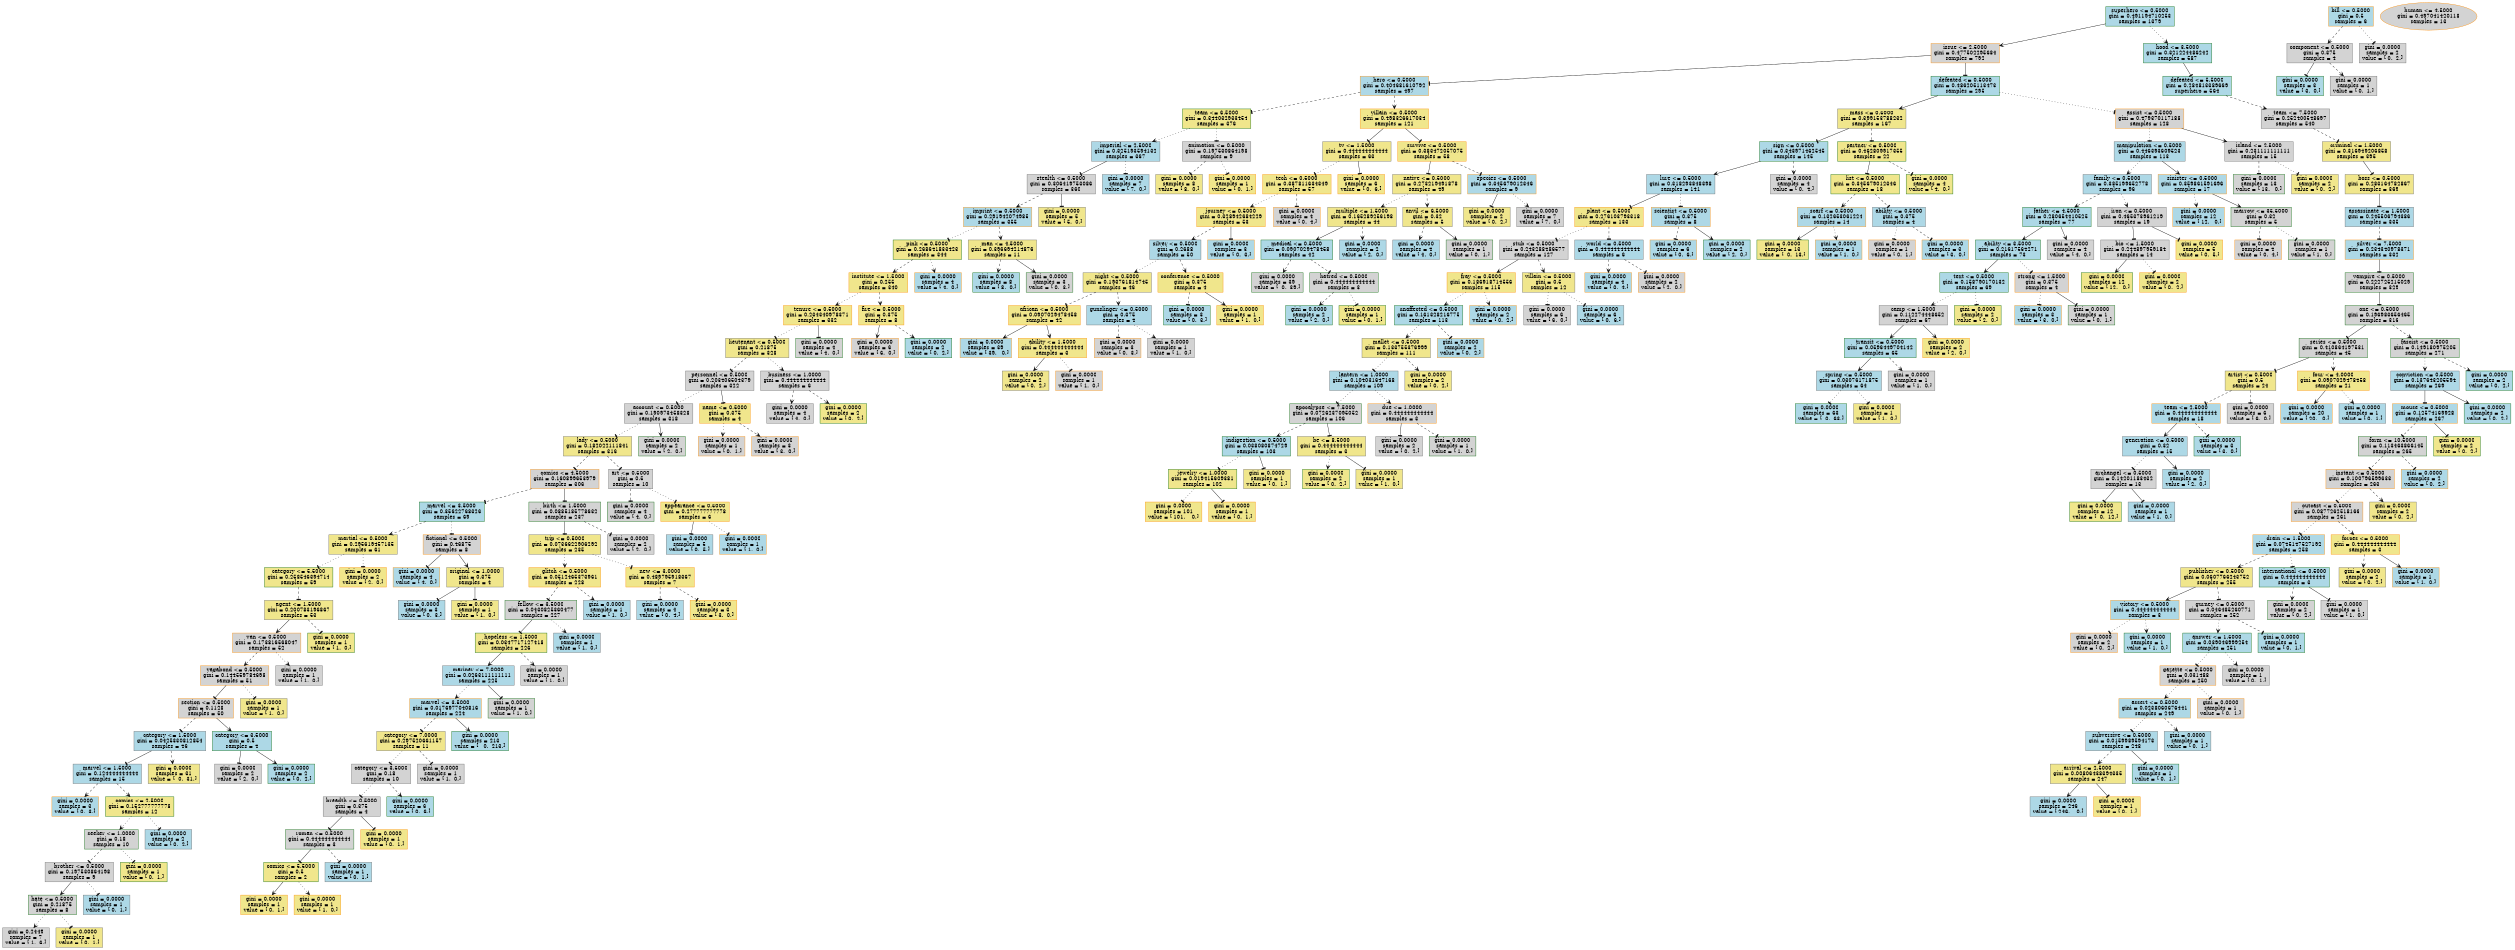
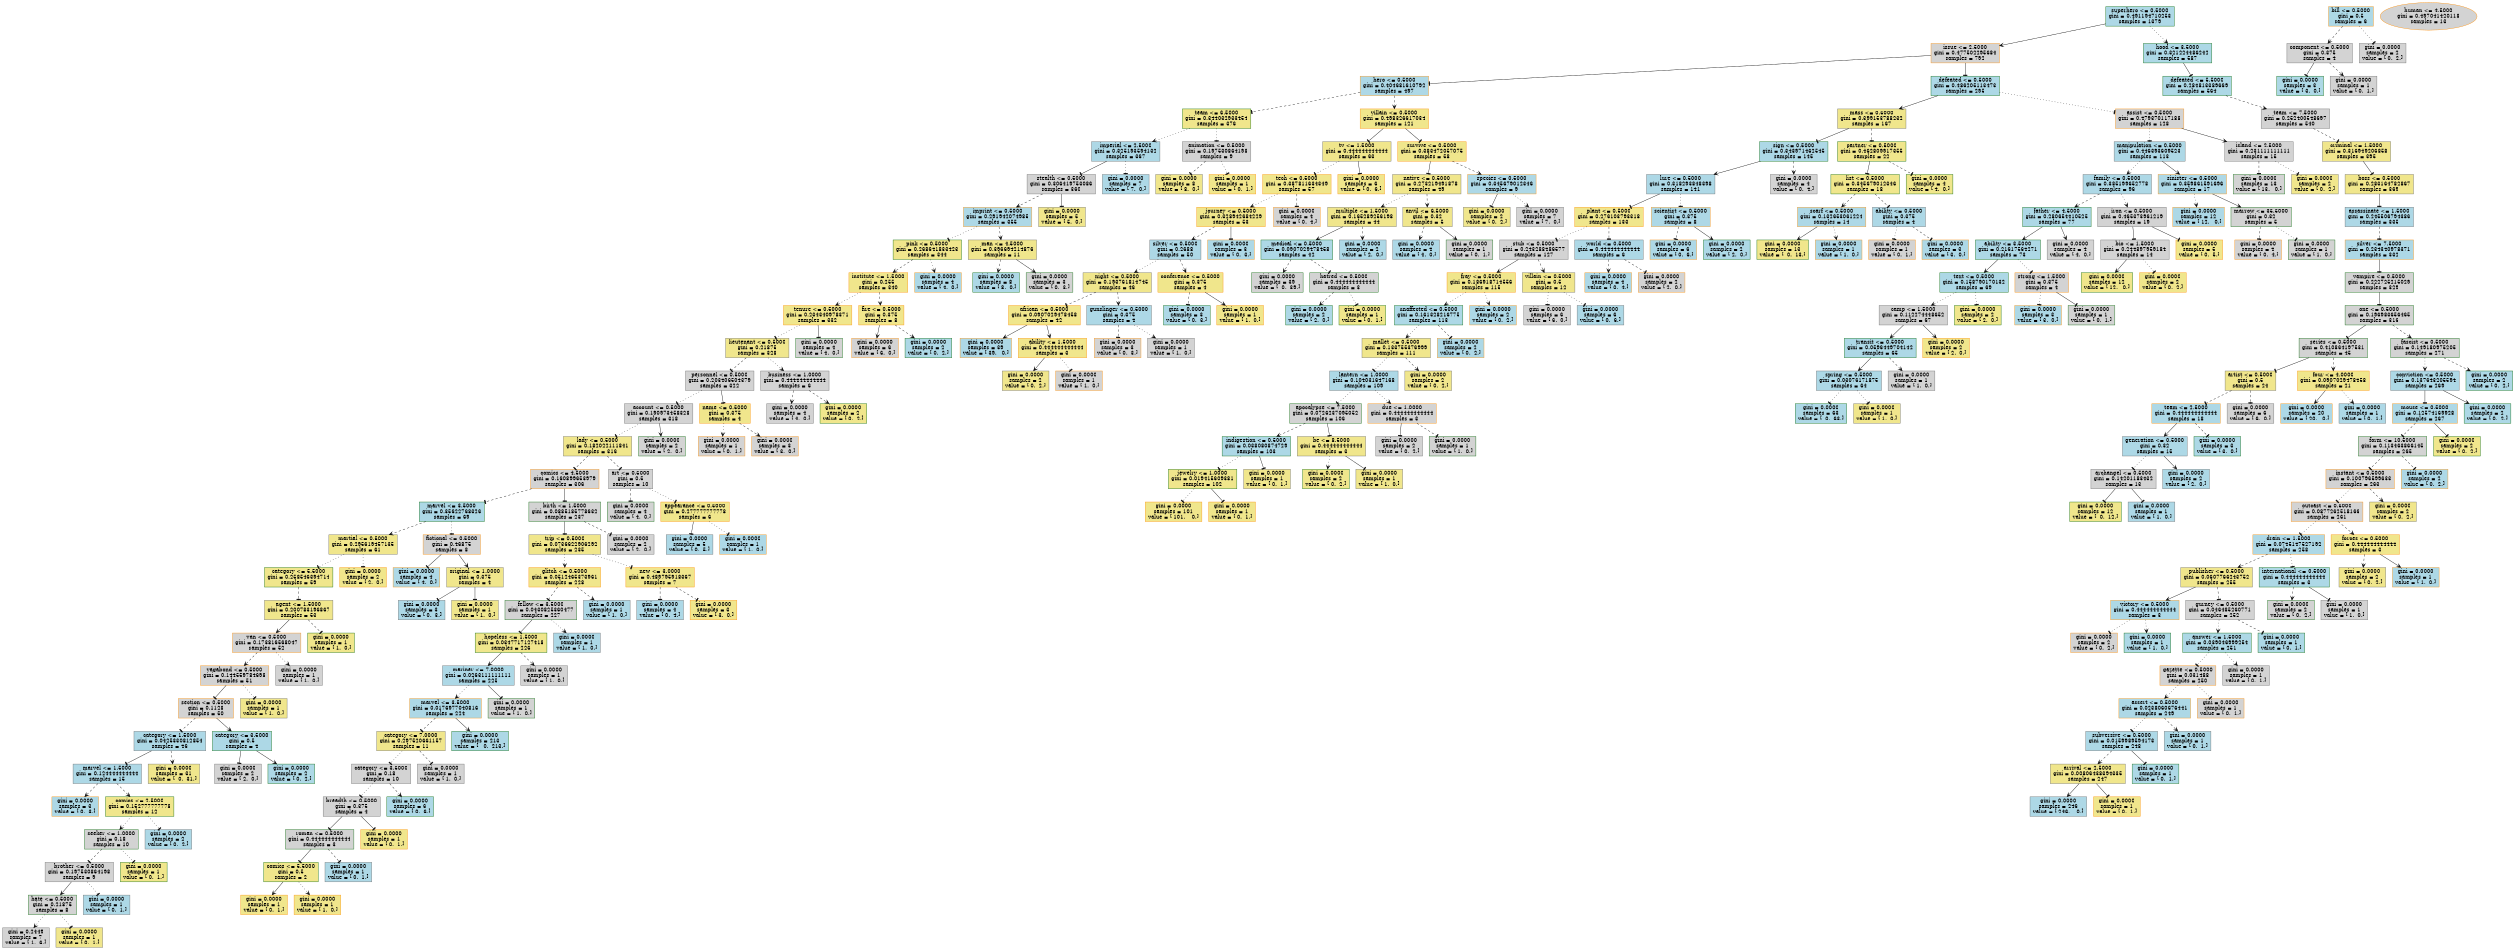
node "defeated <= 5.5000 gini = 0.284813389669 superhero = 564": label "defeated <= 5.5000 gini = 0.284813389669 superhero = 564" -> "defeated <= 5.5000 gini = 0.284813389669 samples = 564"
edge "survive <= 0.5000 gini = 0.383472057075 samples = 58" -> "species <= 0.5000 gini = 0.345679012346 samples = 9": arrowhead tee -> vee
